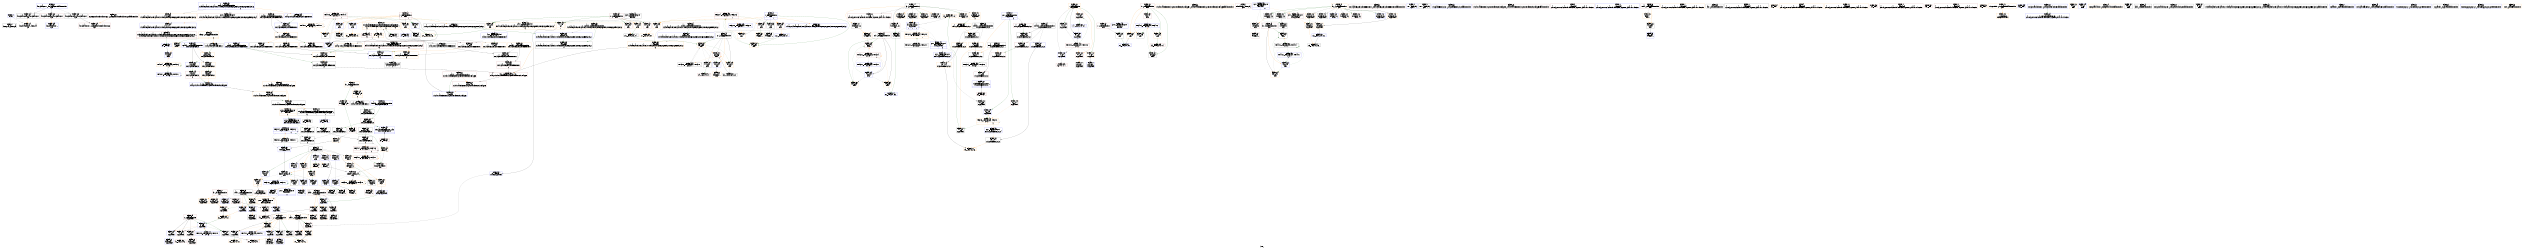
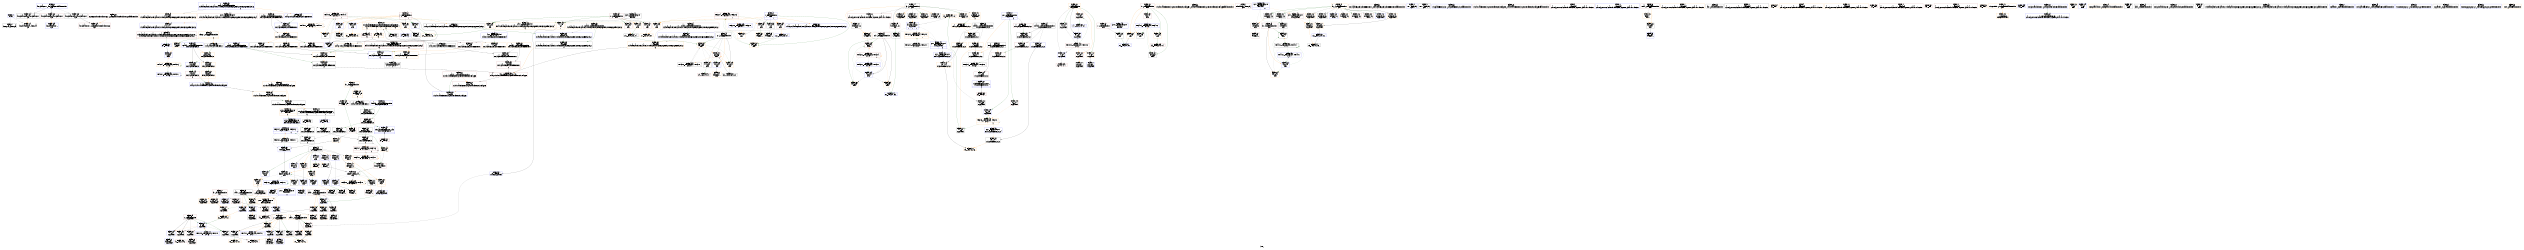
node "NodeID: 120": added
node "NodeID: 150": text "_ZNSt4pairIiiEaSEOS0_" -> "_InitD4pairIiiEaSEOS0_"
